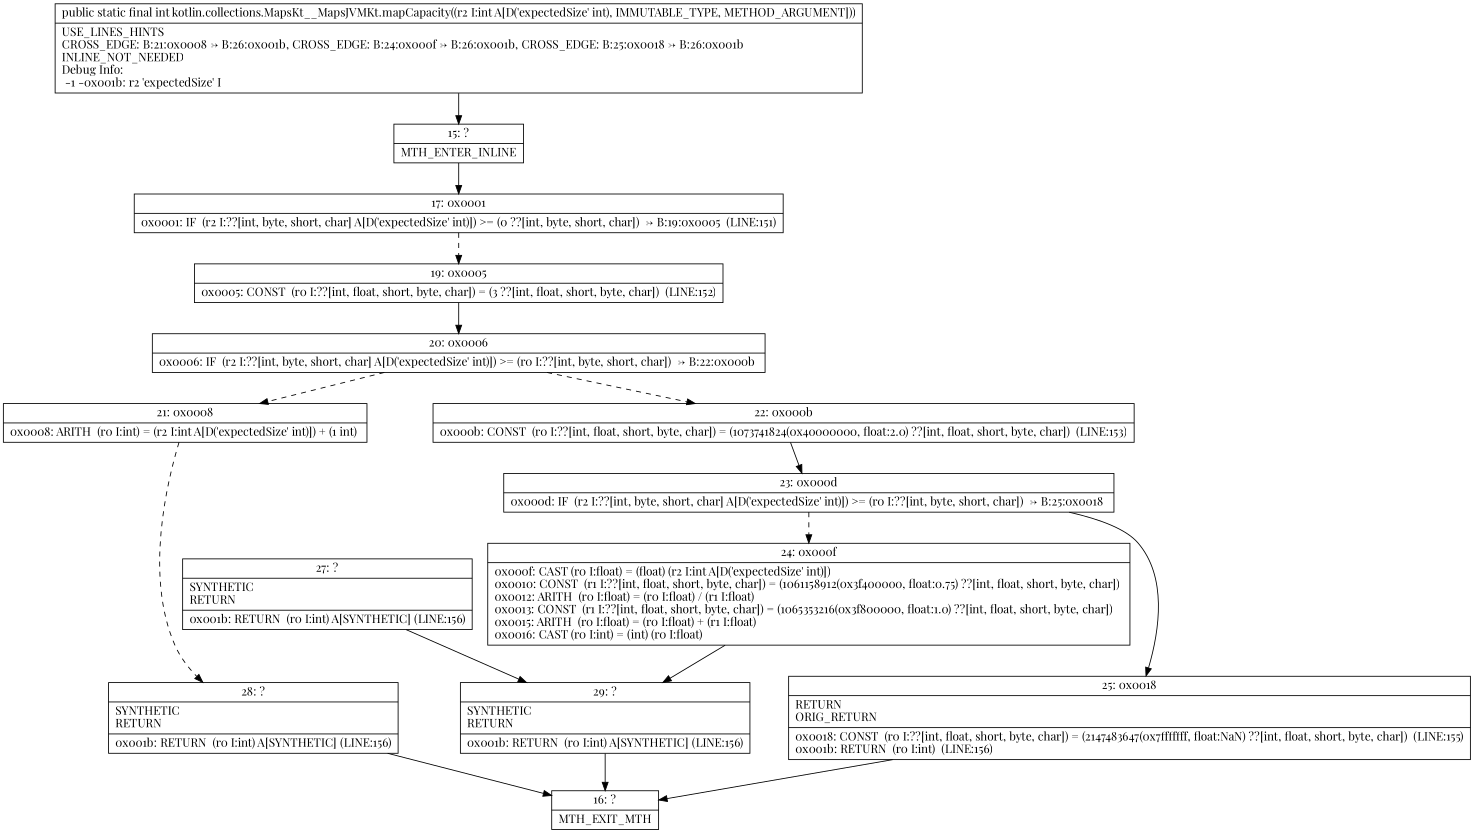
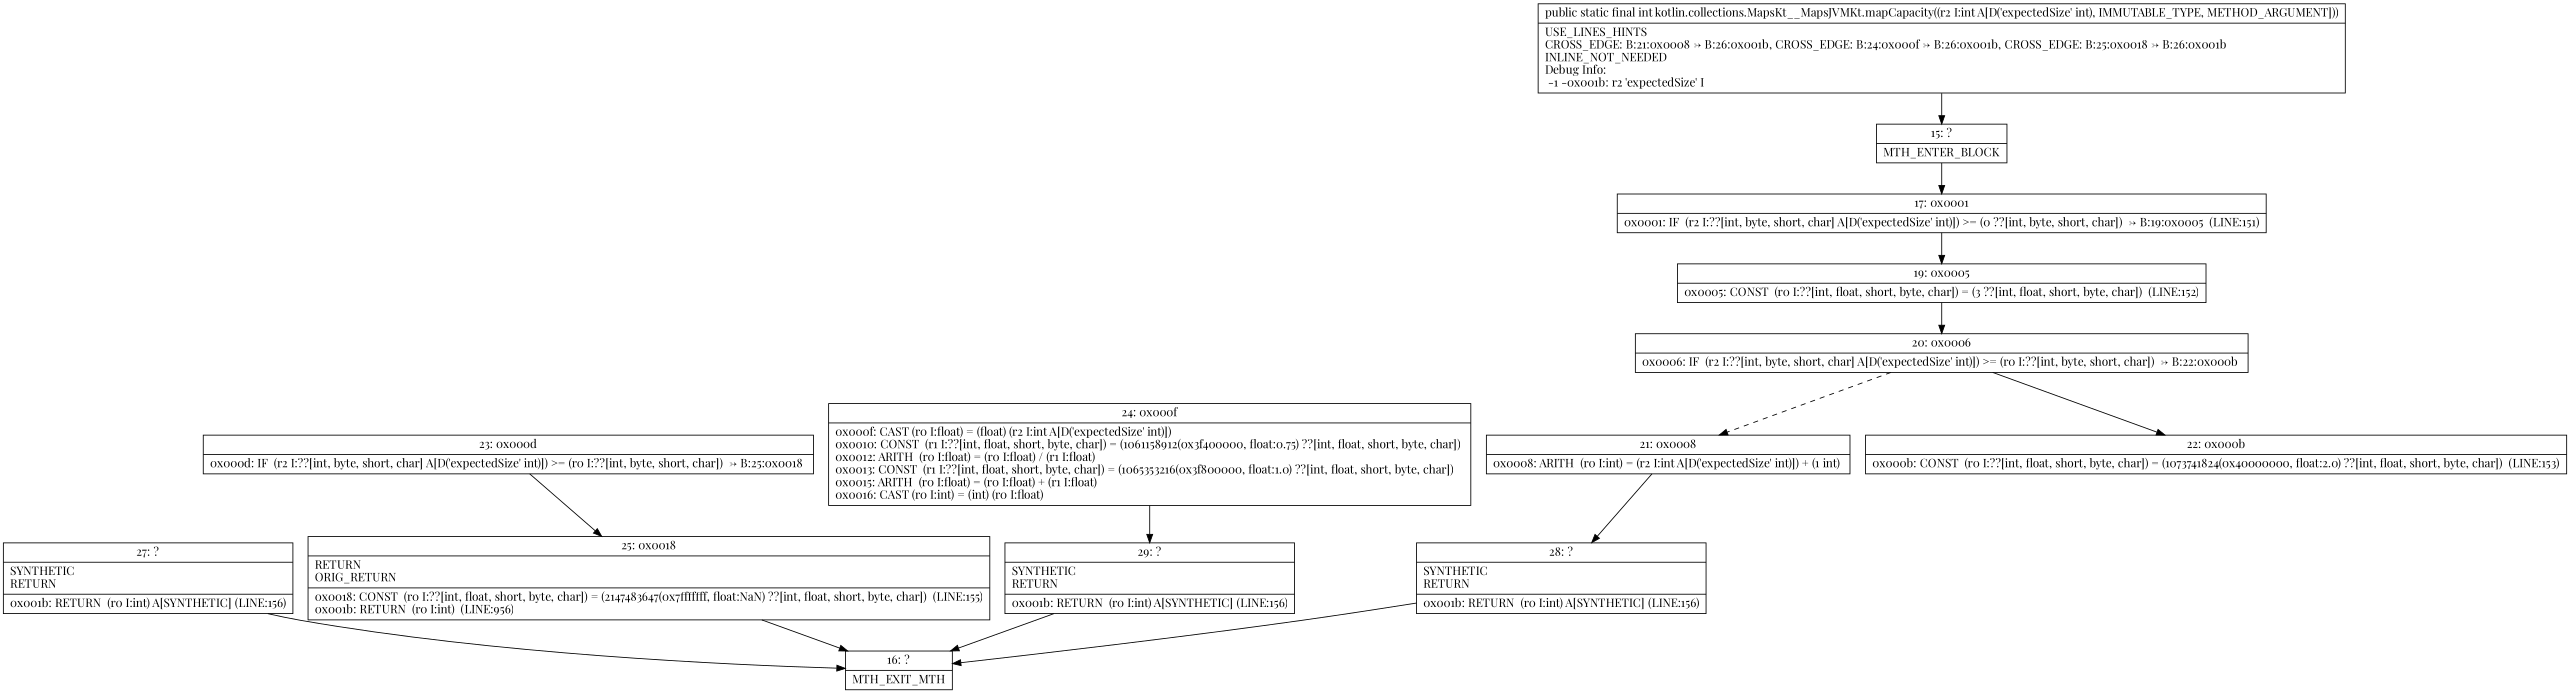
node "15: ?": text "MTH_ENTER_INLINE" -> "MTH_ENTER_BLOCK"
edge "17: 0x0001" -> "19: 0x0005": style dashed -> solid
edge "20: 0x0006" -> "22: 0x000b": style dashed -> solid
edge "22: 0x000b" -> "23: 0x000d": removed
edge "23: 0x000d" -> "24: 0x000f": removed
edge "21: 0x0008" -> "28: ?": style dashed -> solid
edge "27: ?" -> "29: ?": now "27: ?" -> "16: ?"
node "25: 0x0018": text "0x001b: RETURN  (r0 I:int)  (LINE:156)" -> "0x001b: RETURN  (r0 I:int)  (LINE:956)"
